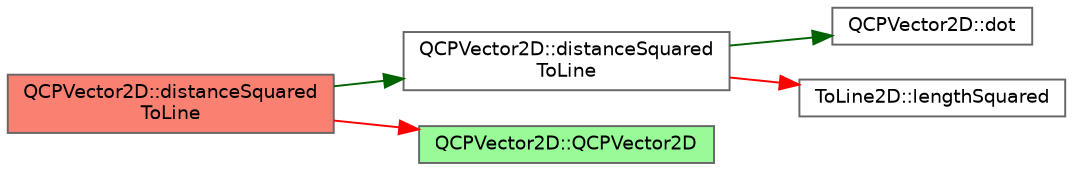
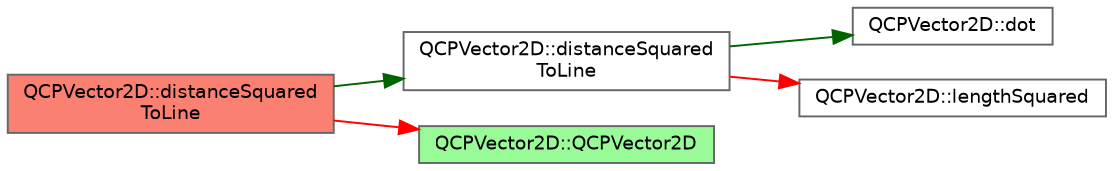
node "ToLine2D::lengthSquared": label "ToLine2D::lengthSquared" -> "QCPVector2D::lengthSquared"
